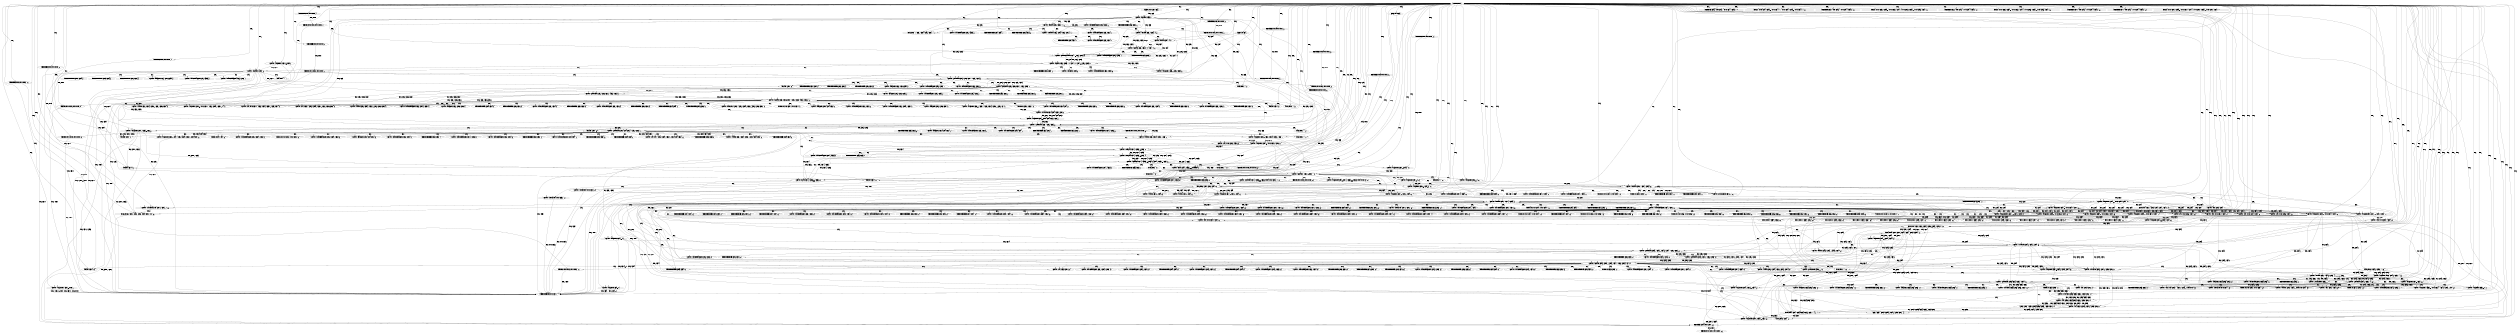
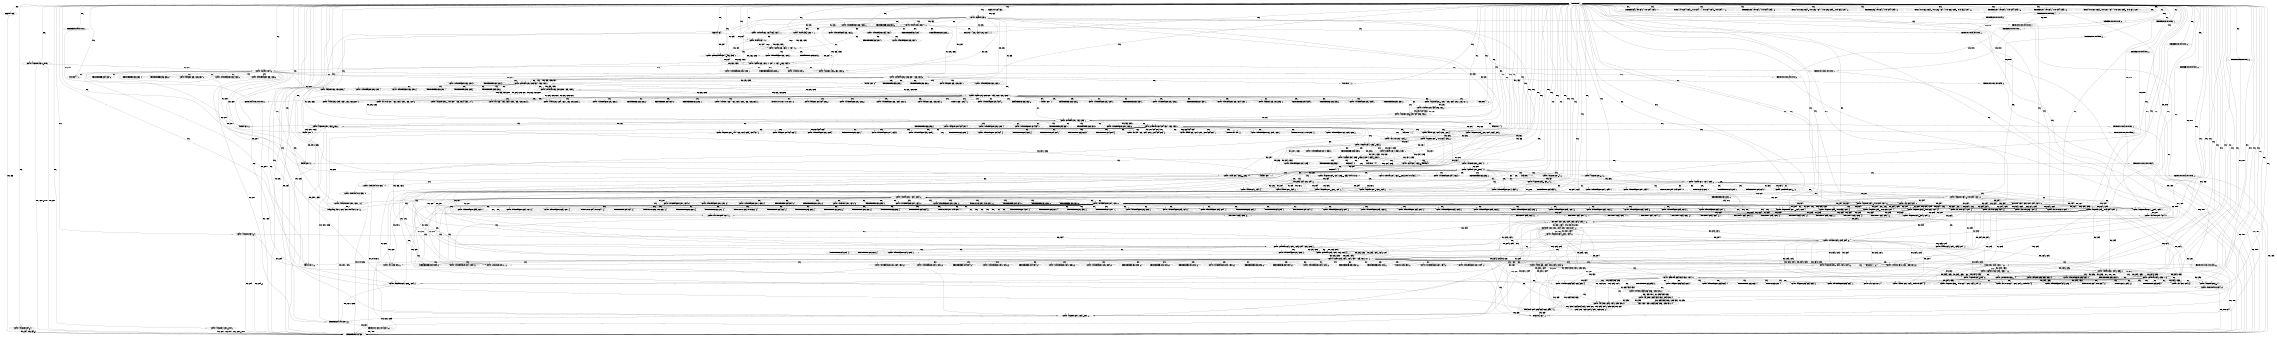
edge "(RETURN,return VAR10;,return VAR10;)" -> "(METHOD_RETURN,struct VAR1)": added, label "DDG: <RET>"
